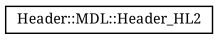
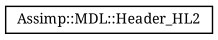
node "Header::MDL::Header_HL2": label "Header::MDL::Header_HL2" -> "Assimp::MDL::Header_HL2"
